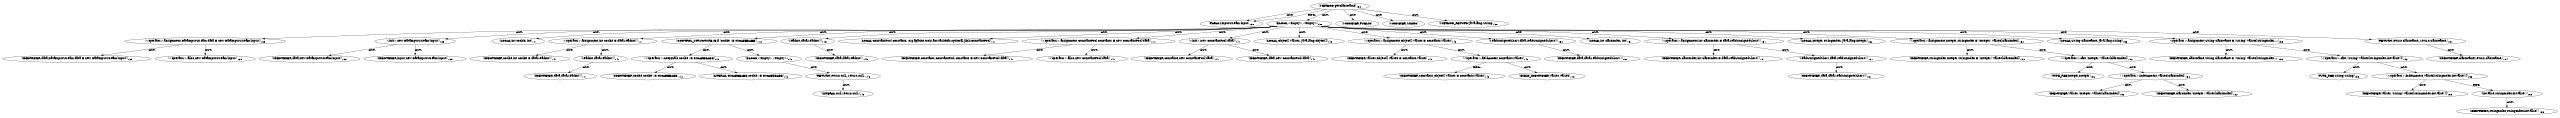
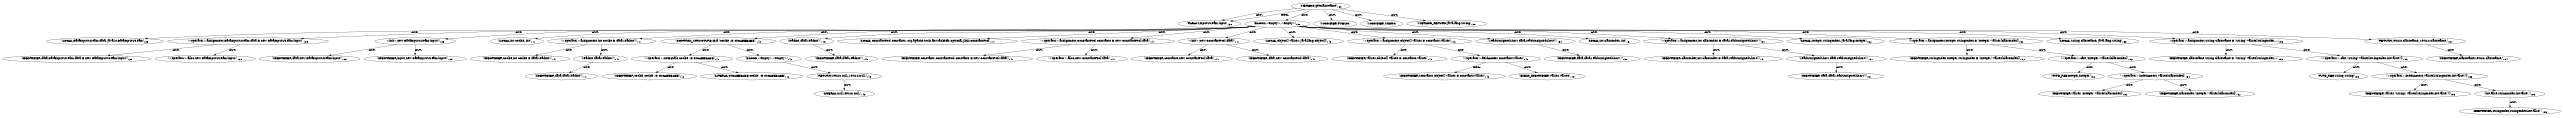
node "(LOCAL,DataInputStream data: java.io.DataInputStream)": added
edge "(<operator>.indexAccess,values[stringIndex.intValue()])" -> "(intValue,stringIndex.intValue())": label "DDG: " -> "AST: "
